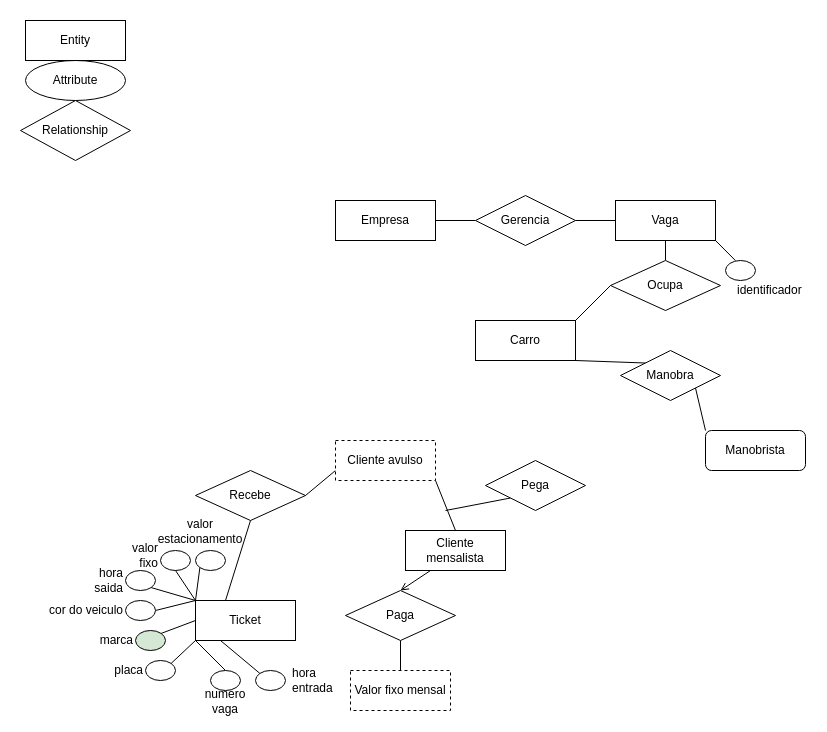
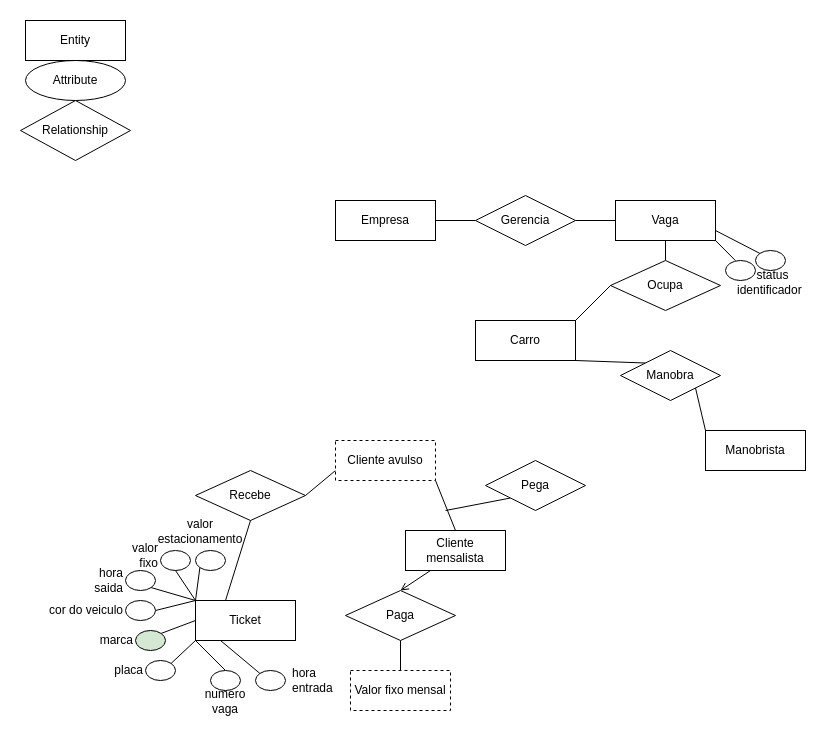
edge "Vaga" -- "status": added
node "status": added
node "Manobrista": shape rounded rectangle -> rectangle
